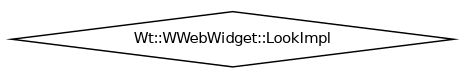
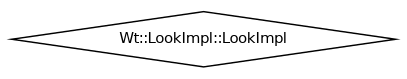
node "Wt::WWebWidget::LookImpl": label "Wt::WWebWidget::LookImpl" -> "Wt::LookImpl::LookImpl"
